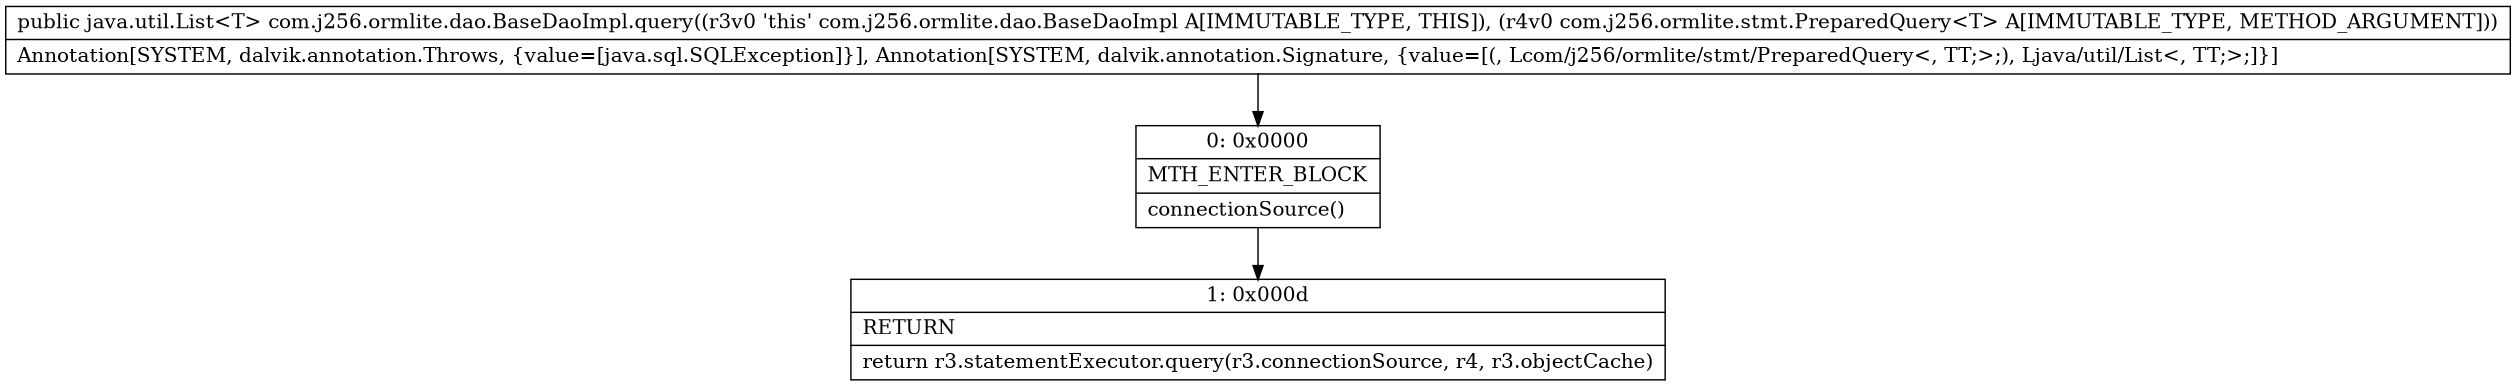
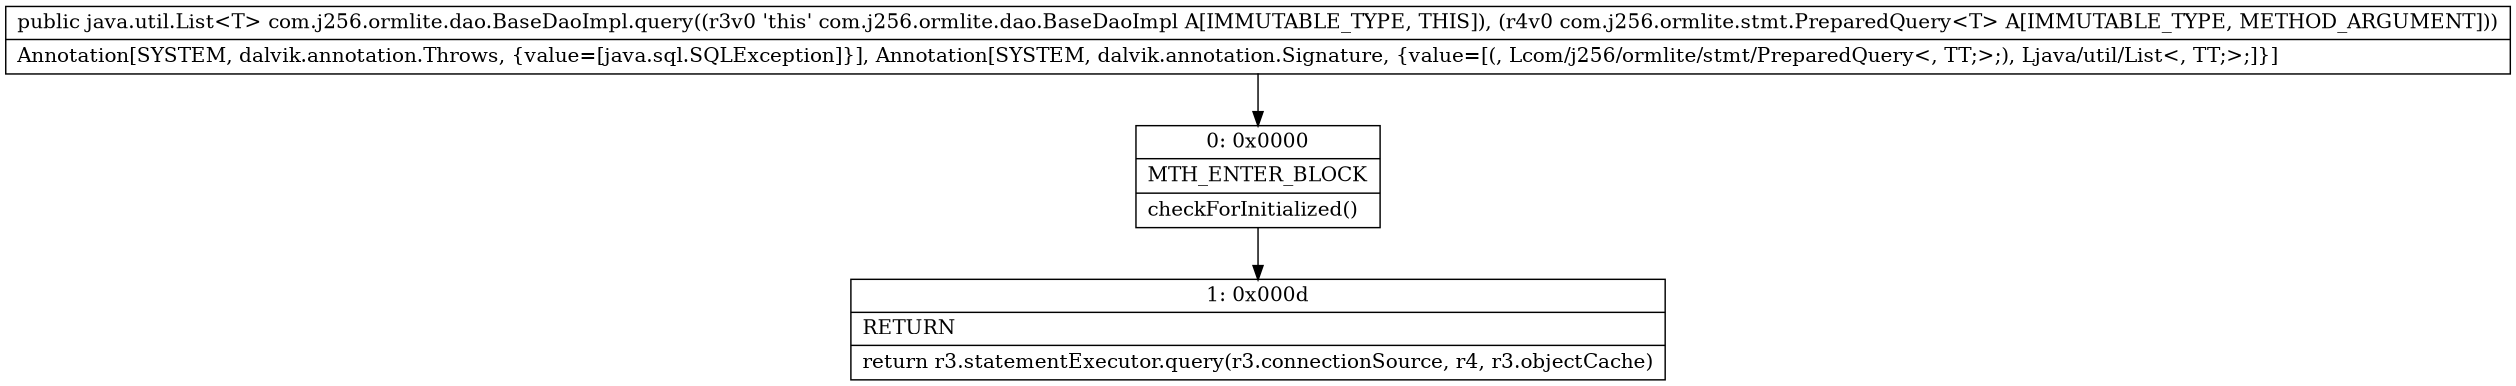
node "0: 0x0000": text "connectionSource()" -> "checkForInitialized()"
